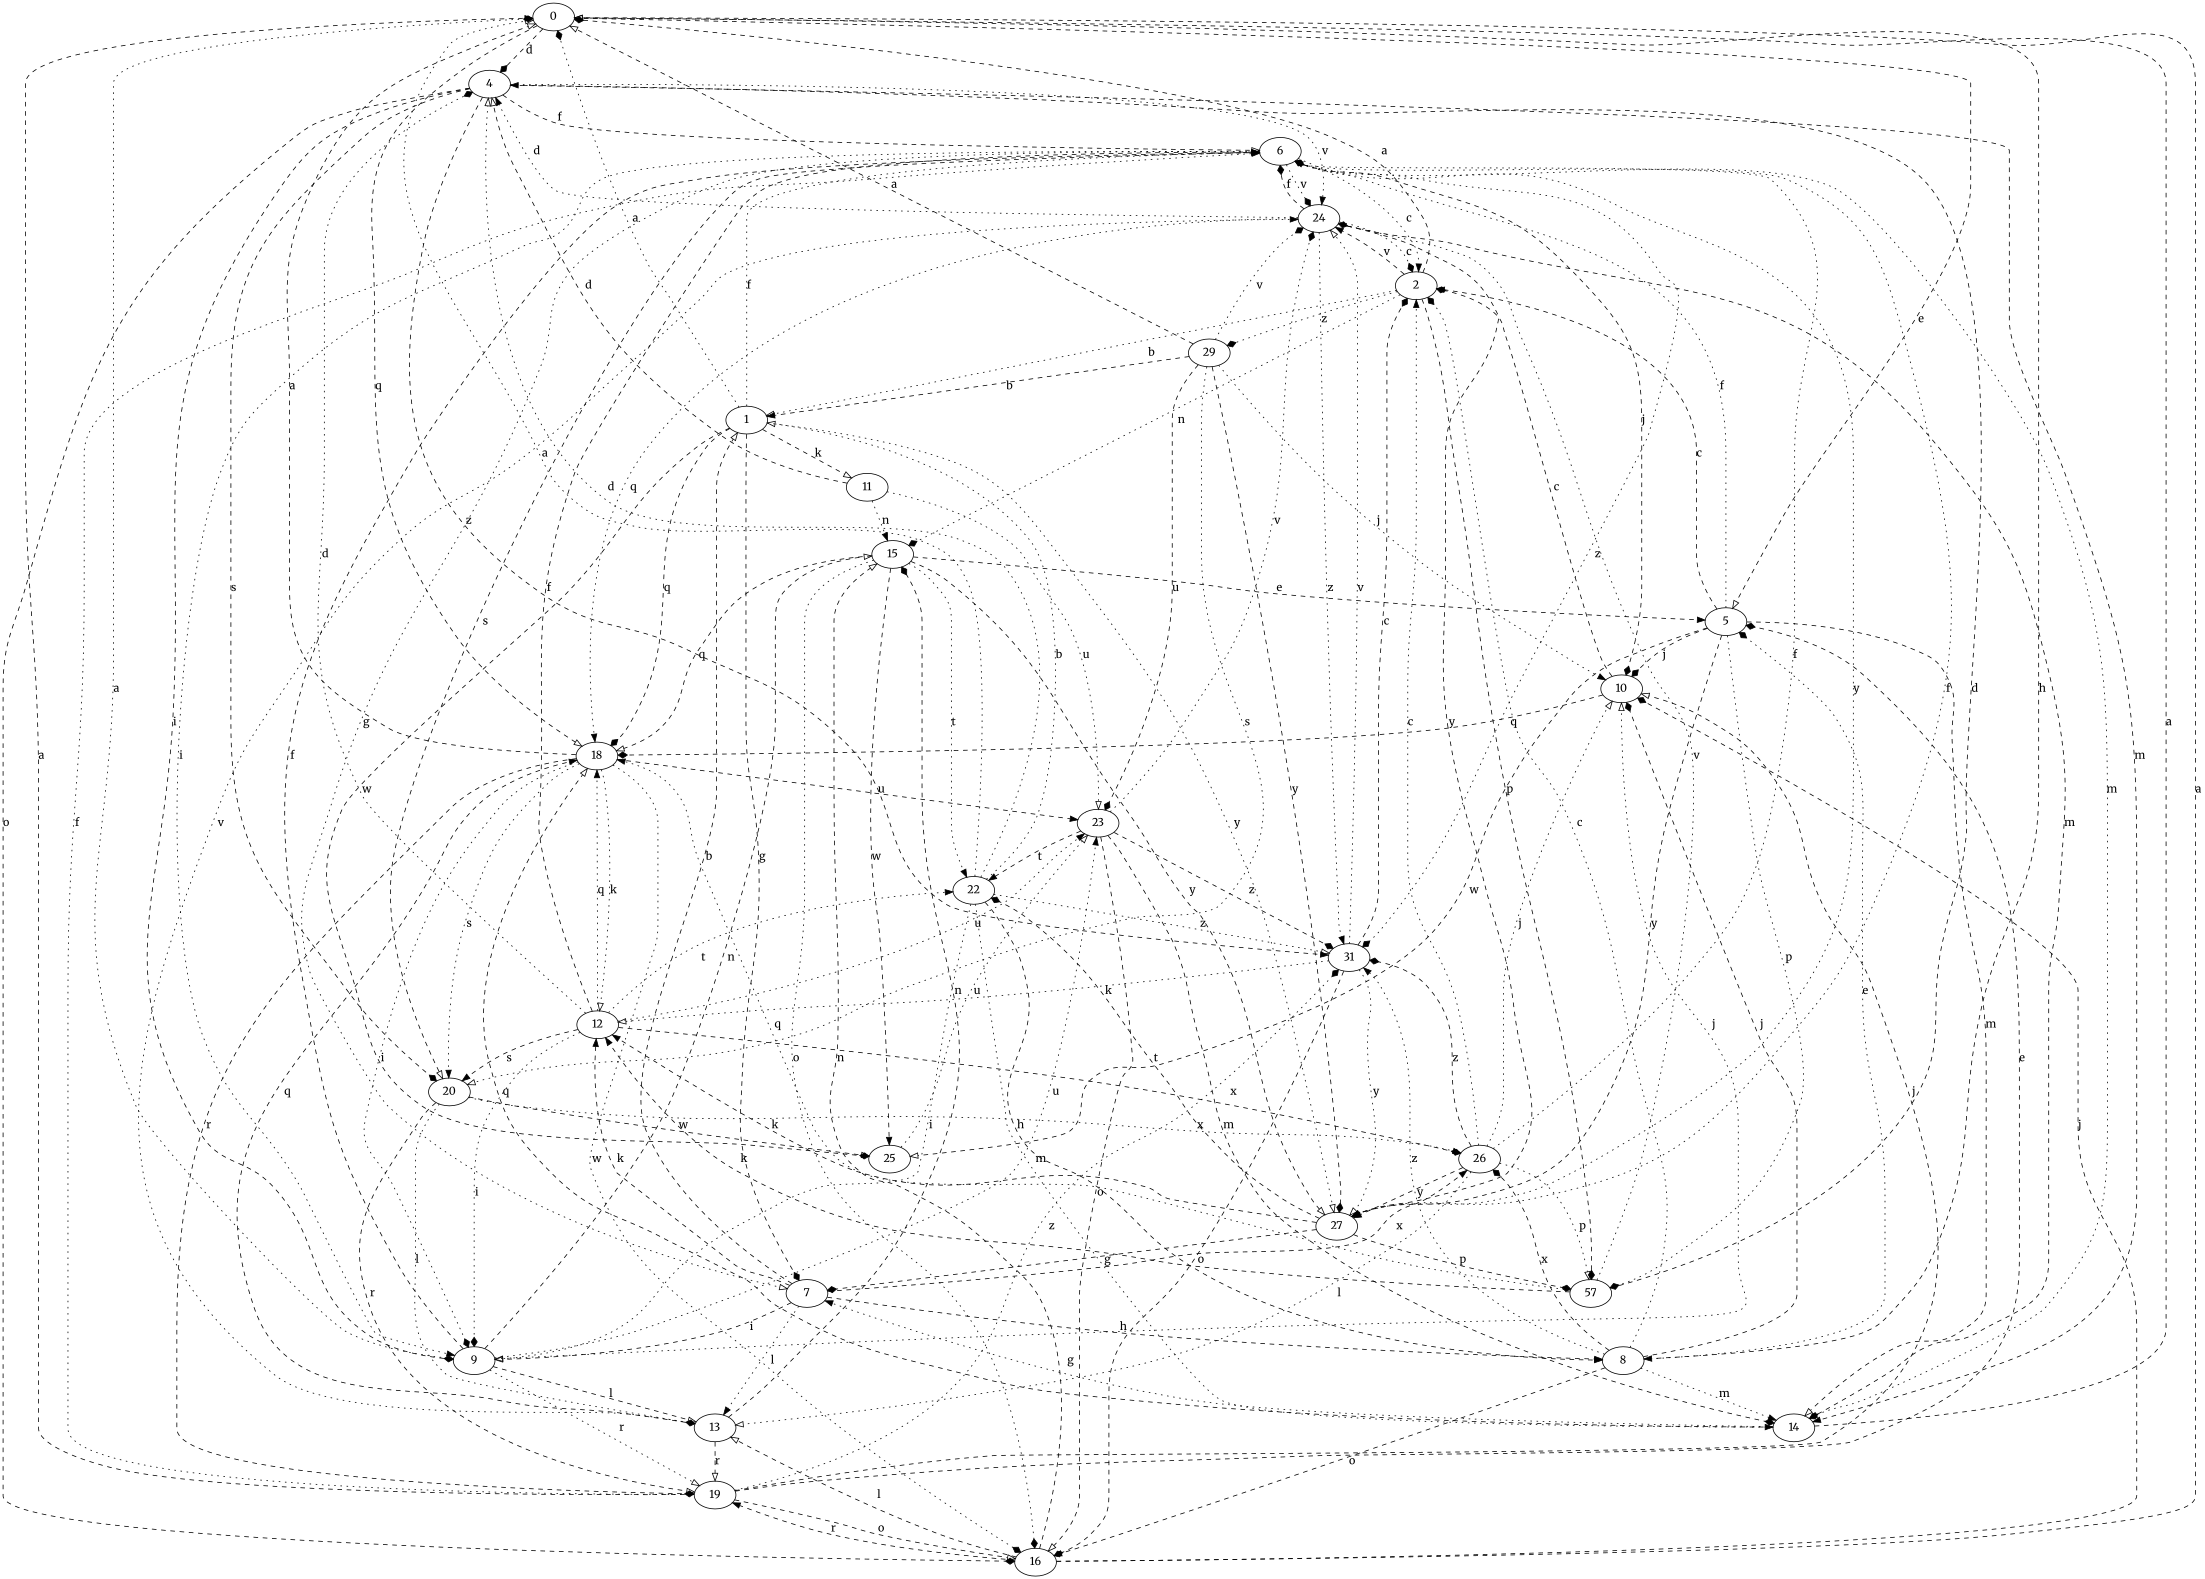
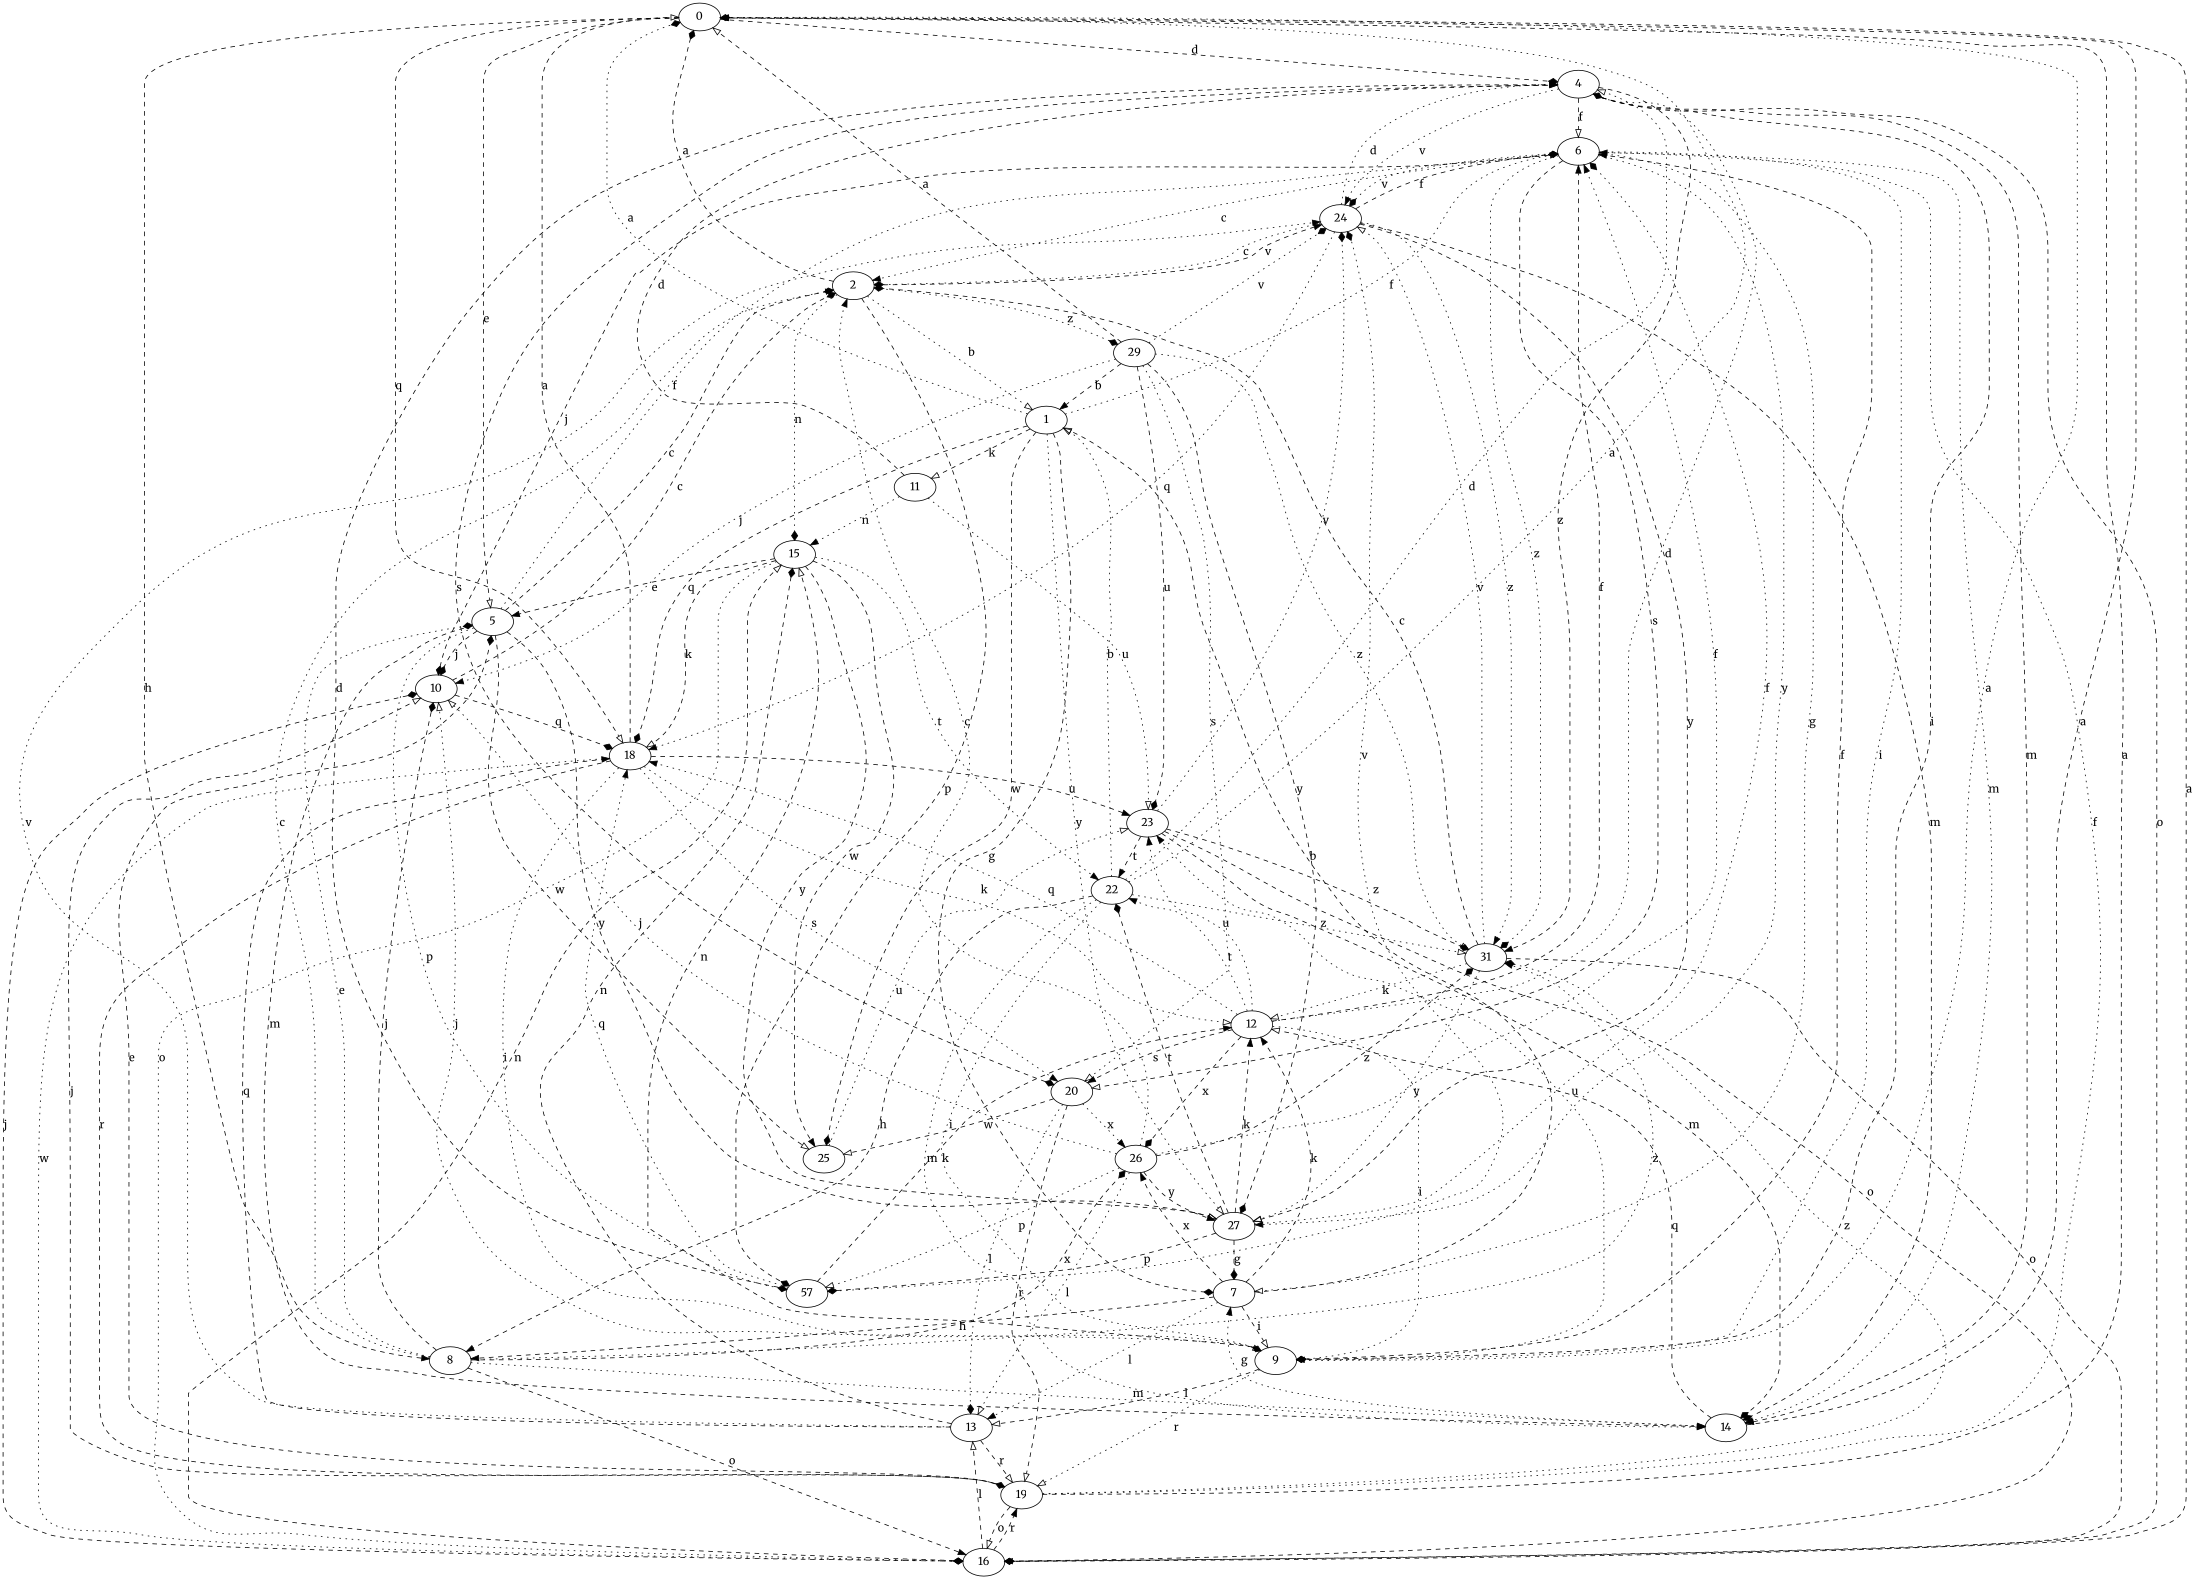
edge "29" -> "31": added, label "z"
edge "15" -> "18": label "q" -> "k"
edge "14" -> "18": now "14" -> "12"
